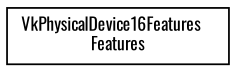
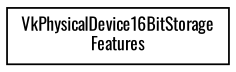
node "VkPhysicalDevice16Features Features": label "VkPhysicalDevice16Features Features" -> "VkPhysicalDevice16BitStorage Features"
